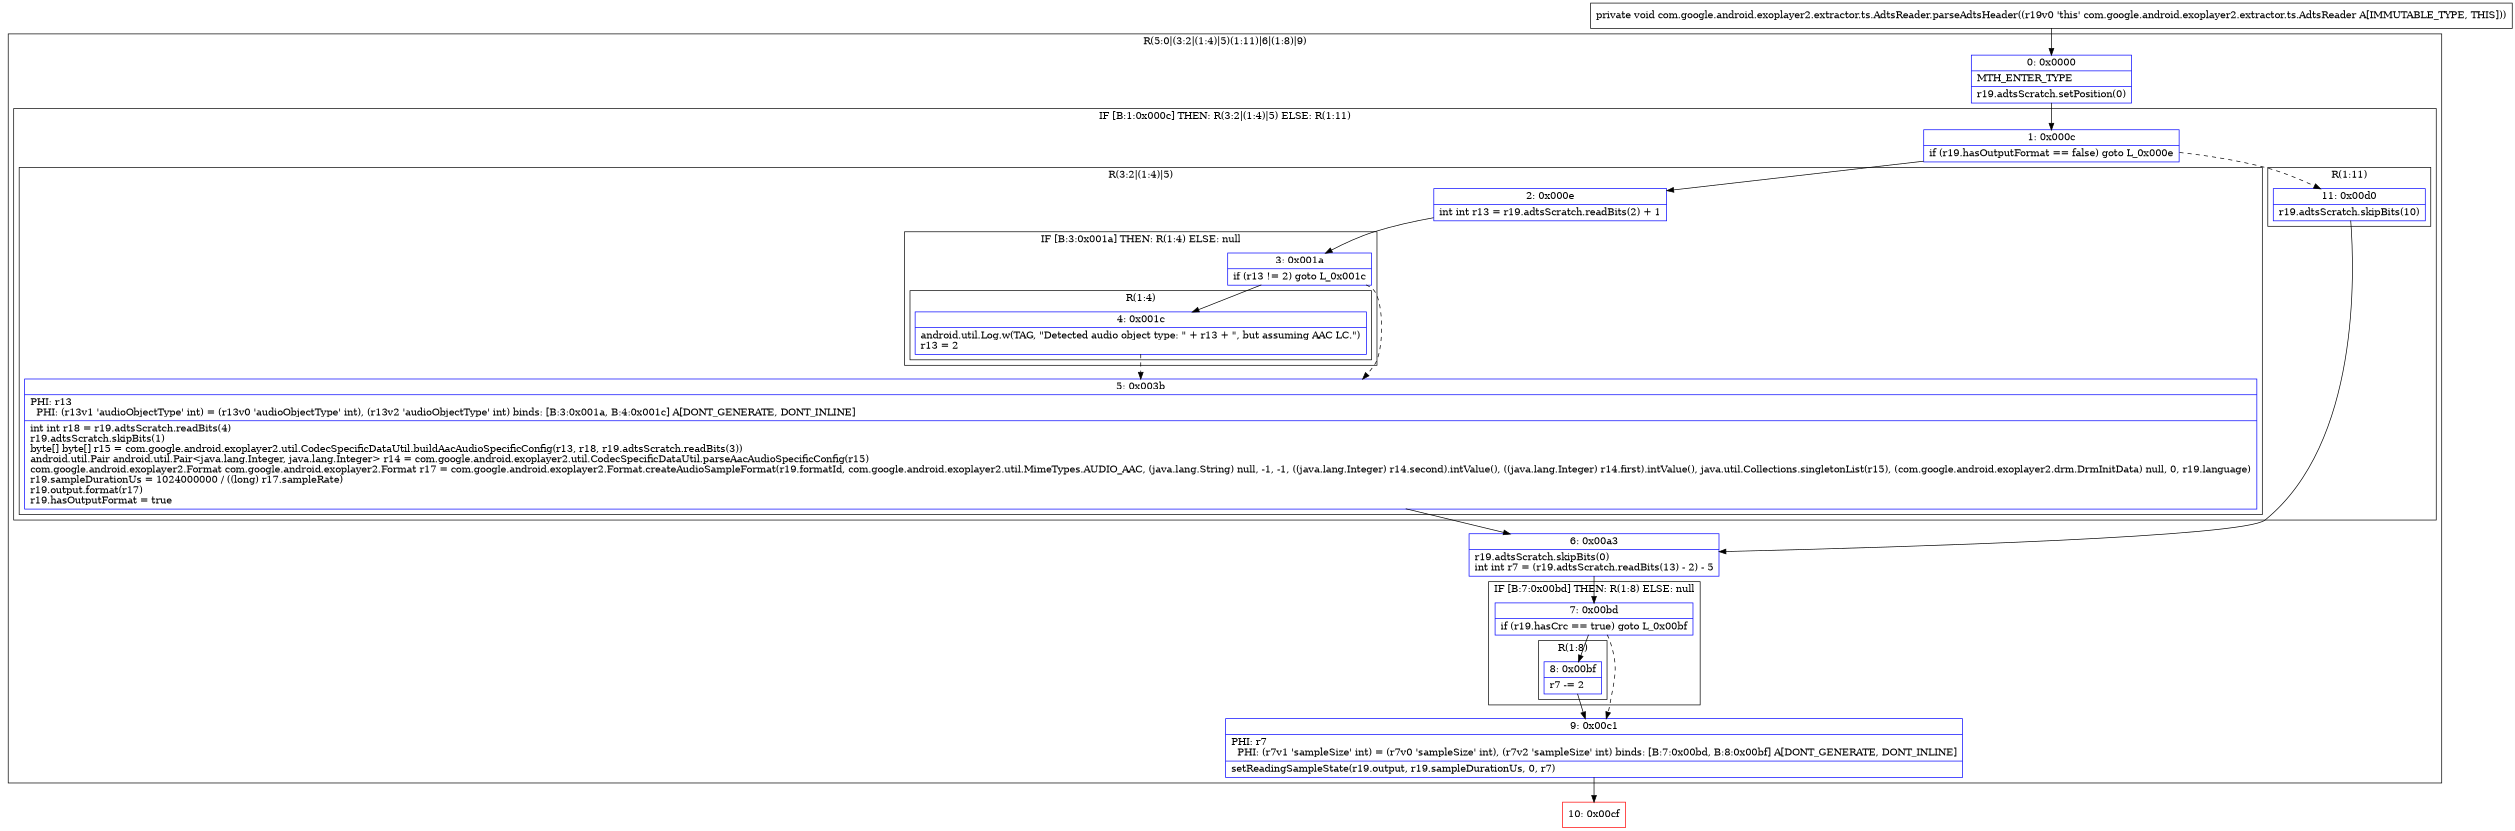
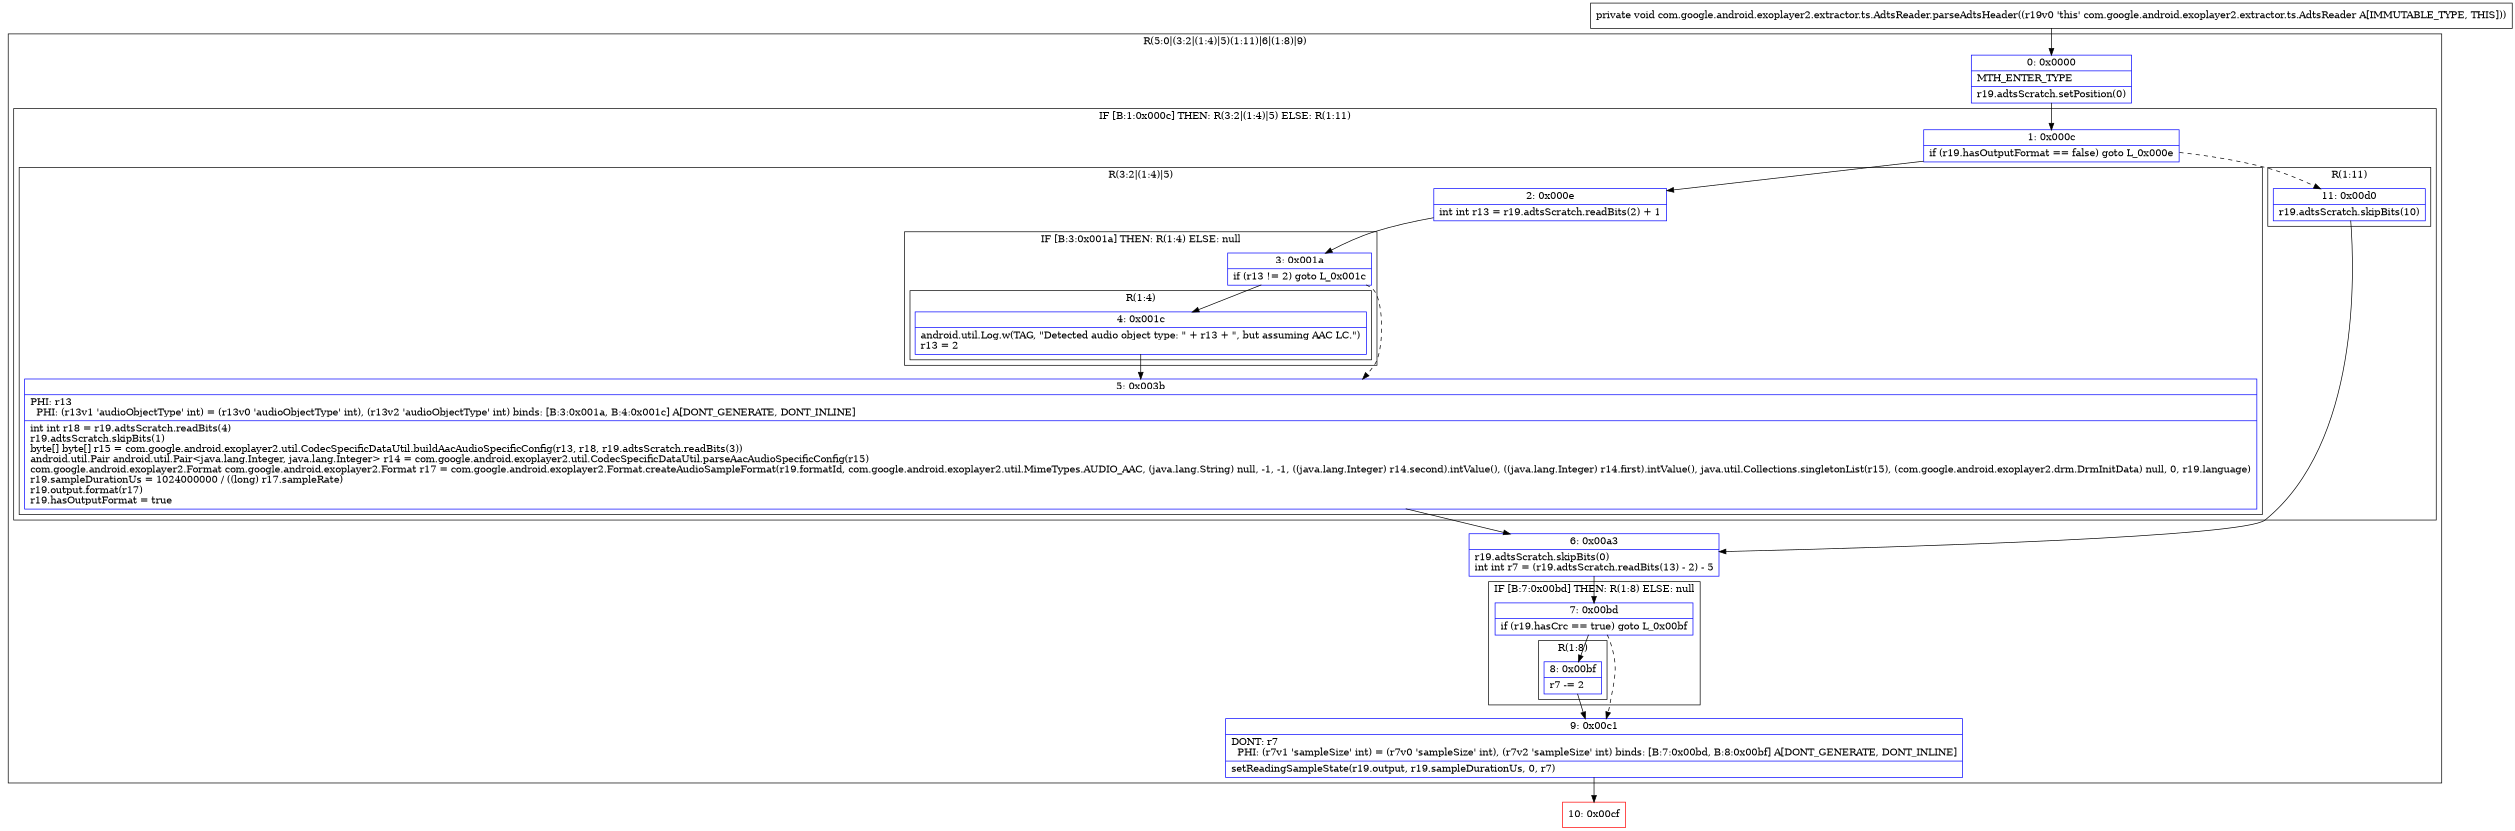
edge "4: 0x001c" -> "5: 0x003b": style dashed -> solid
node "9: 0x00c1": text "PHI: r7" -> "DONT: r7"
